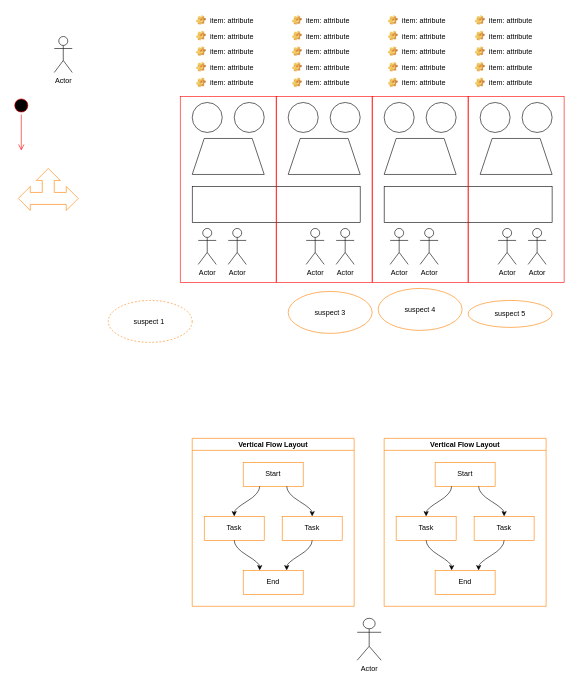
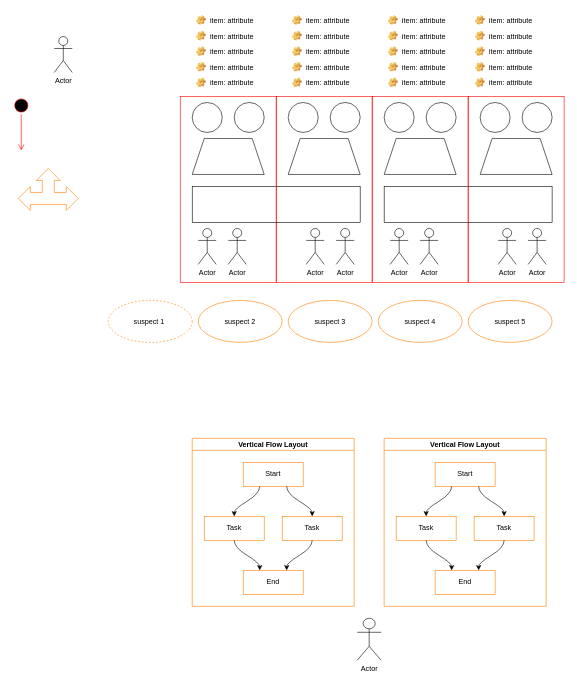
node "suspect 4": moved (420, 309) -> (420, 321)
node "suspect 3": moved (330, 312) -> (330, 321)
node "suspect 5": size 84x27 -> 84x42
node "suspect 2": added
